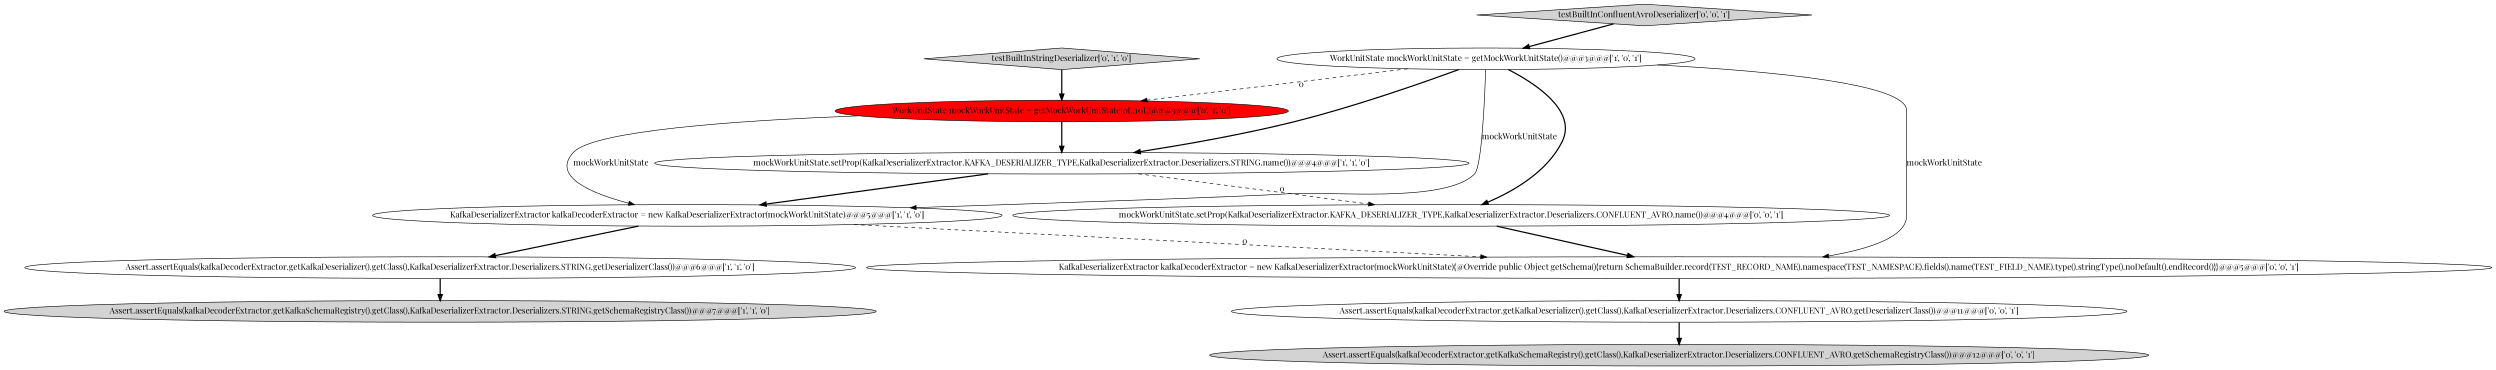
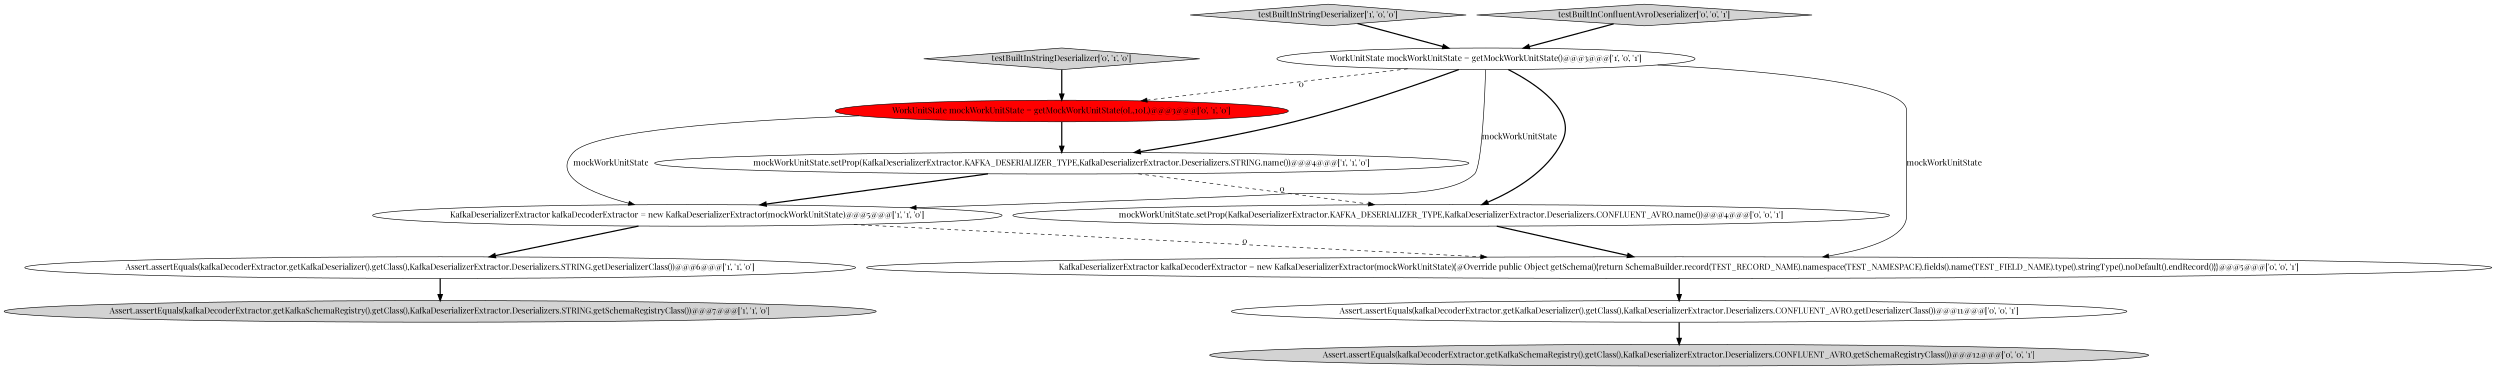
node "testBuiltInStringDeserializer['1', '0', '0']": added
